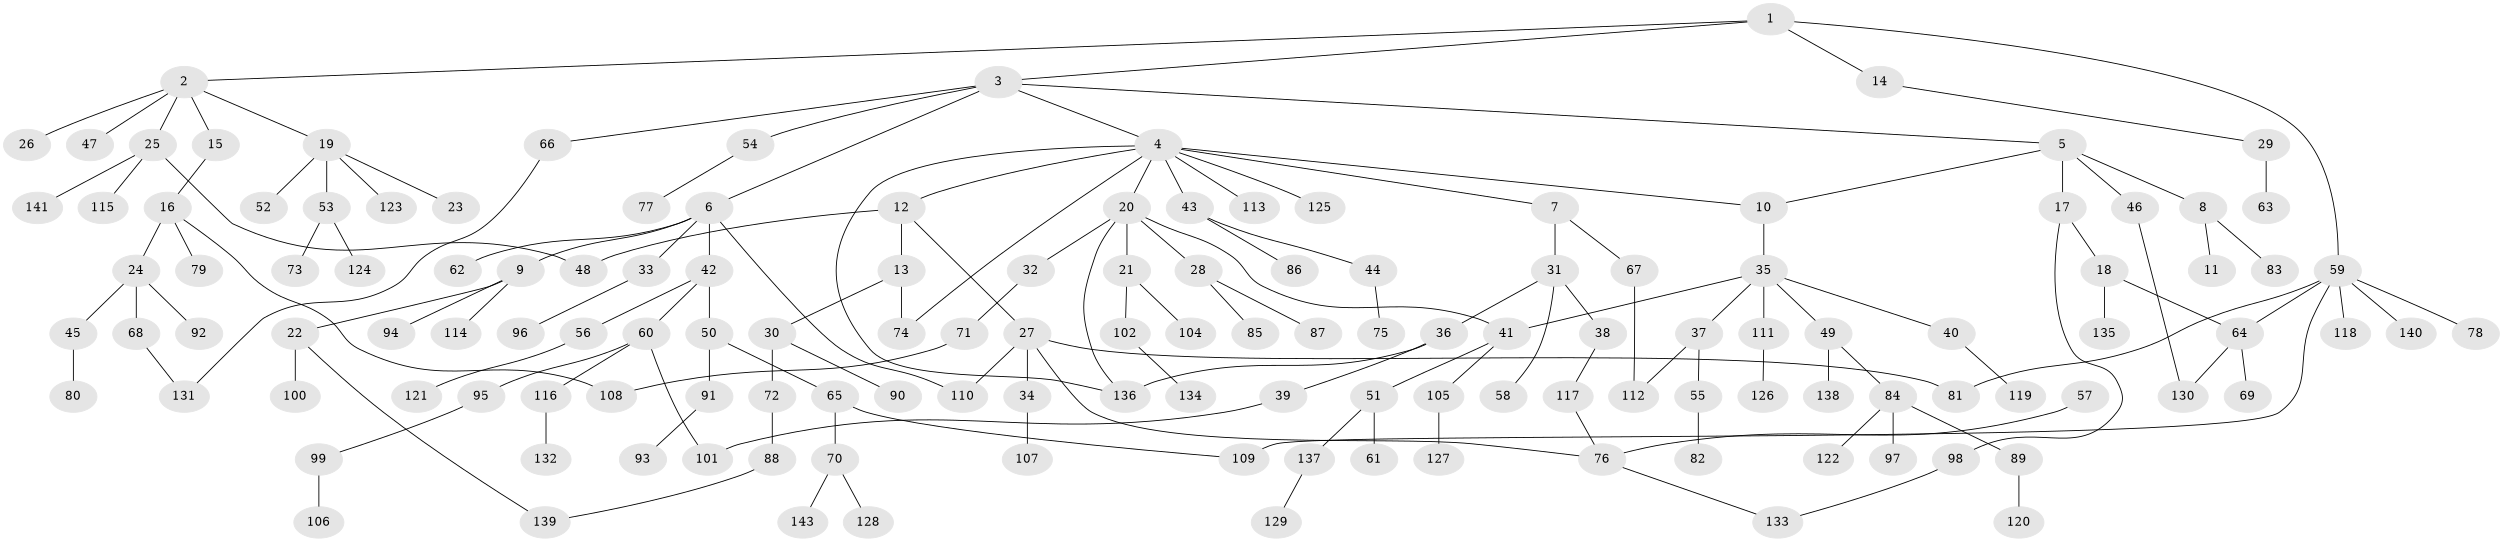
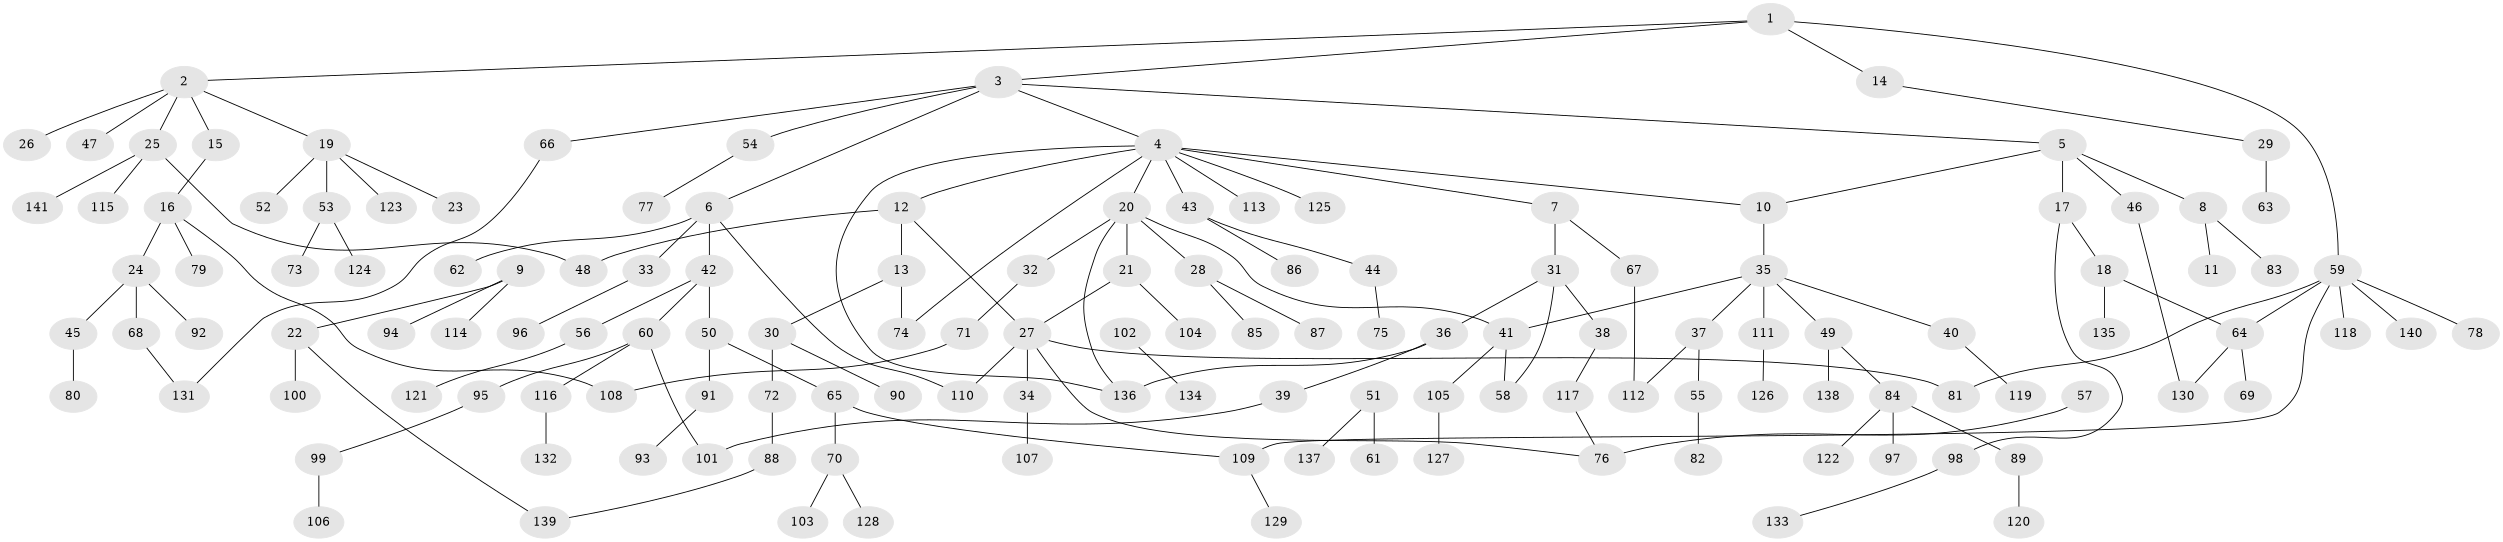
edge "6" -- "9": removed
edge "21" -- "102": now "21" -- "27"
edge "41" -- "51": now "41" -- "58"
edge "137" -- "129": now "109" -- "129"
edge "76" -- "133": removed
node "143": label "143" -> "103"
